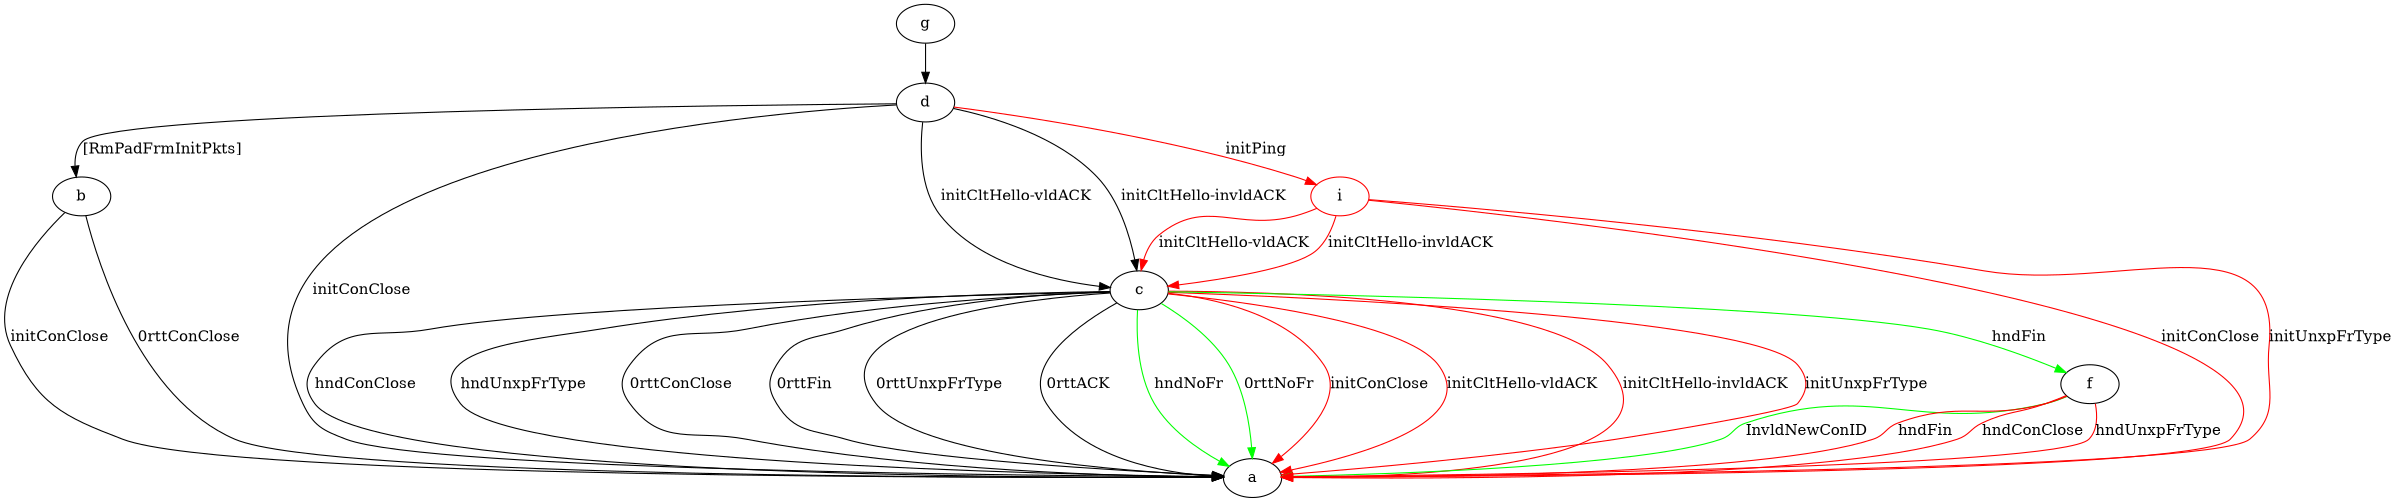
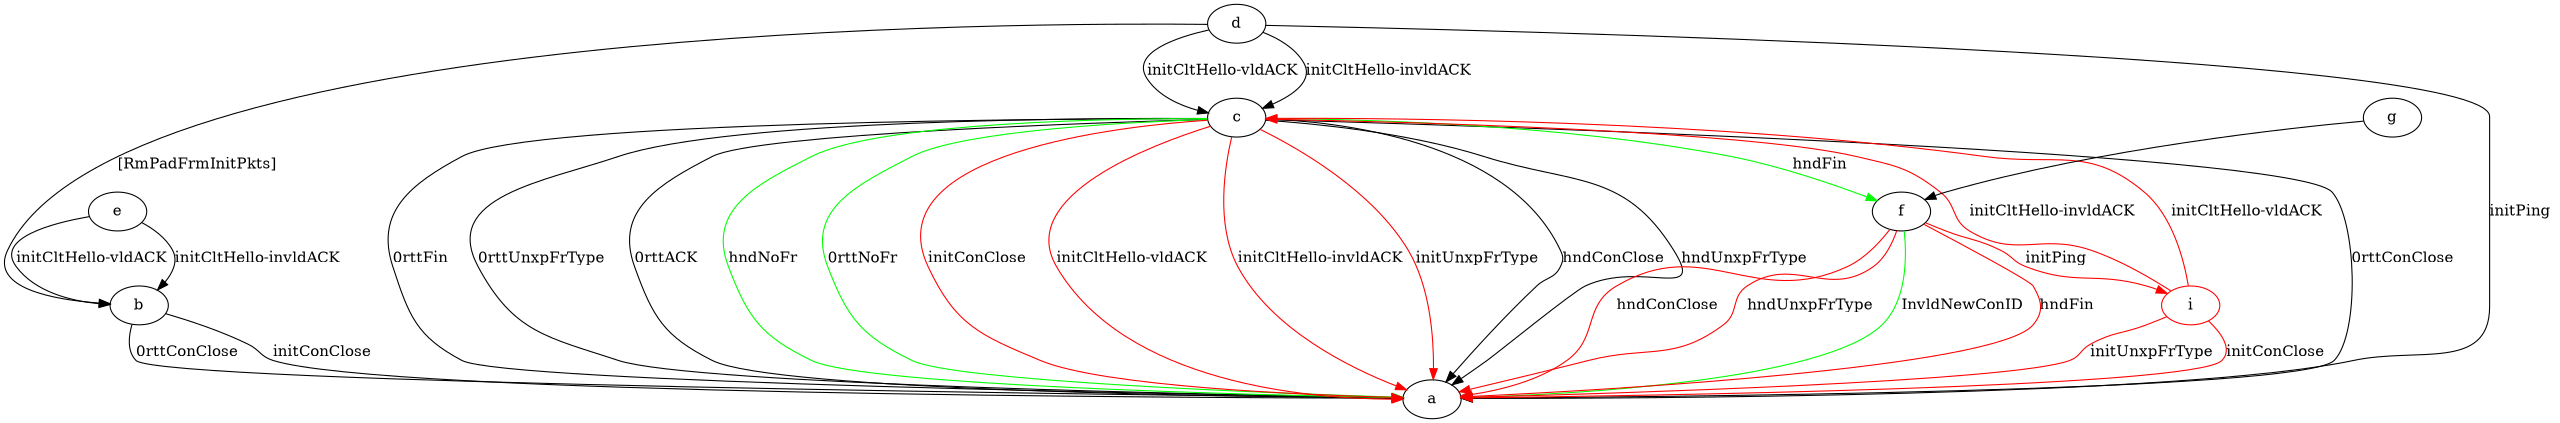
edge "g" -> "d": now "g" -> "f"
edge "d" -> "i": now "f" -> "i"
node "e": added
edge "d" -> "a": label "initConClose " -> "initPing "
